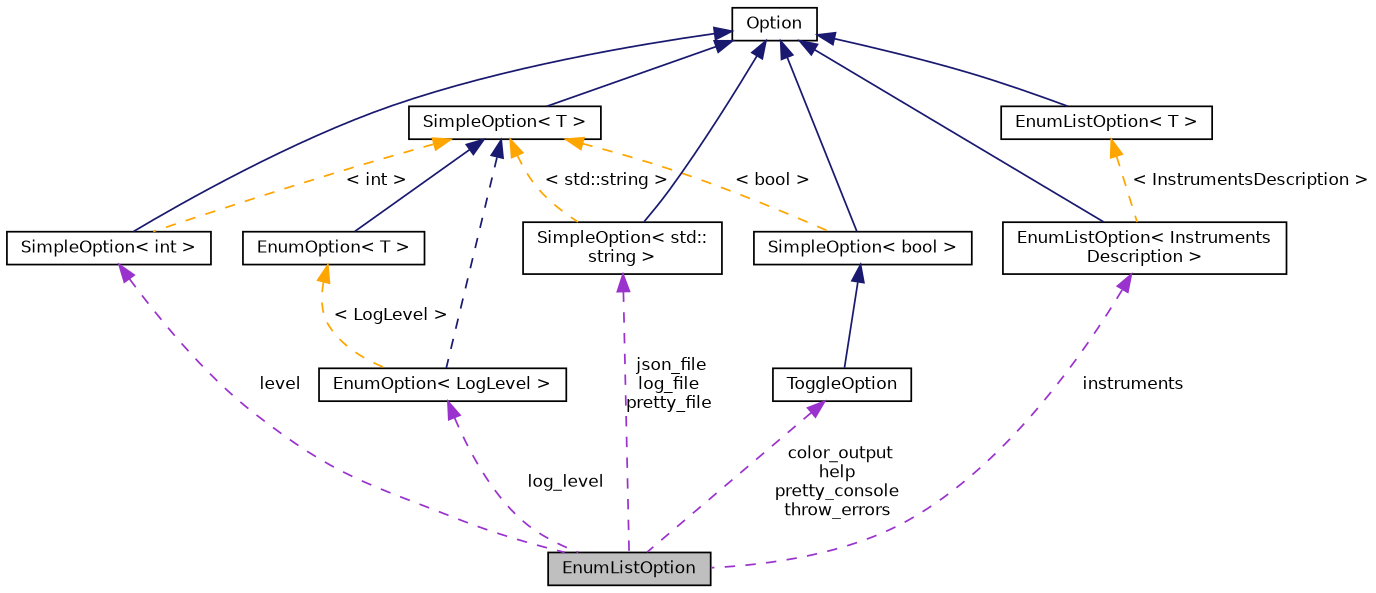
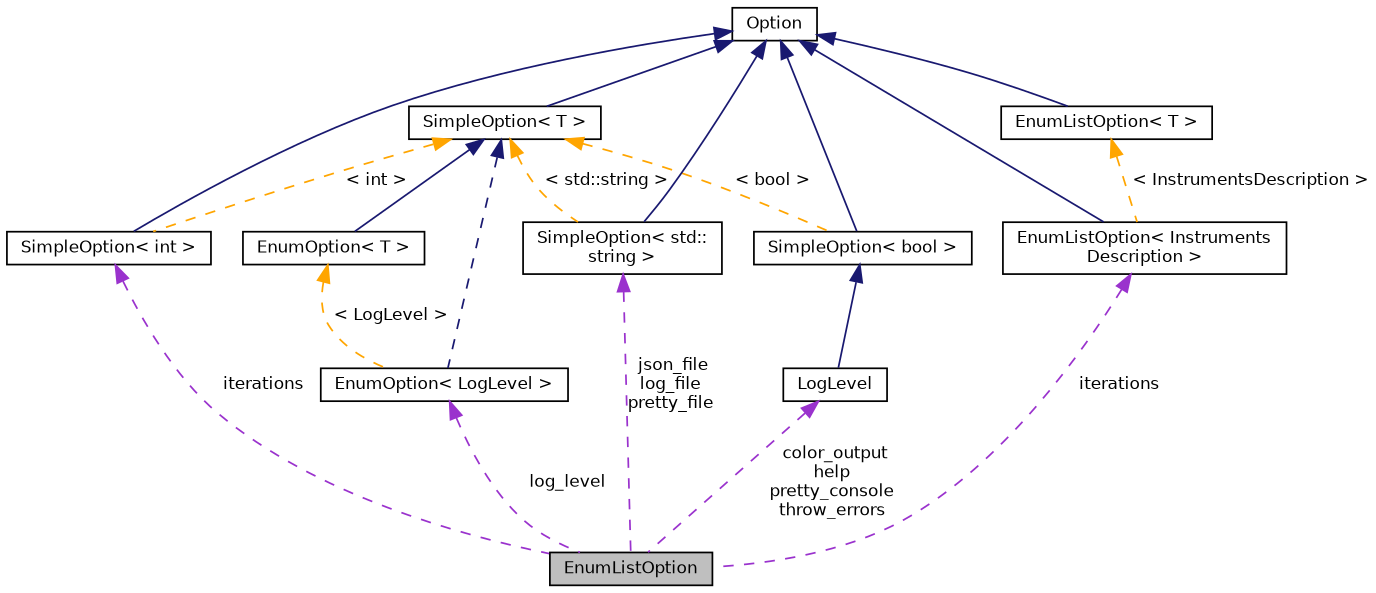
edge "EnumListOption" -> "SimpleOption< int >": label " level" -> " iterations"
node "ToggleOption": label "ToggleOption" -> "LogLevel"
edge "EnumListOption" -> "EnumListOption< Instruments Description >": label " instruments" -> " iterations"
